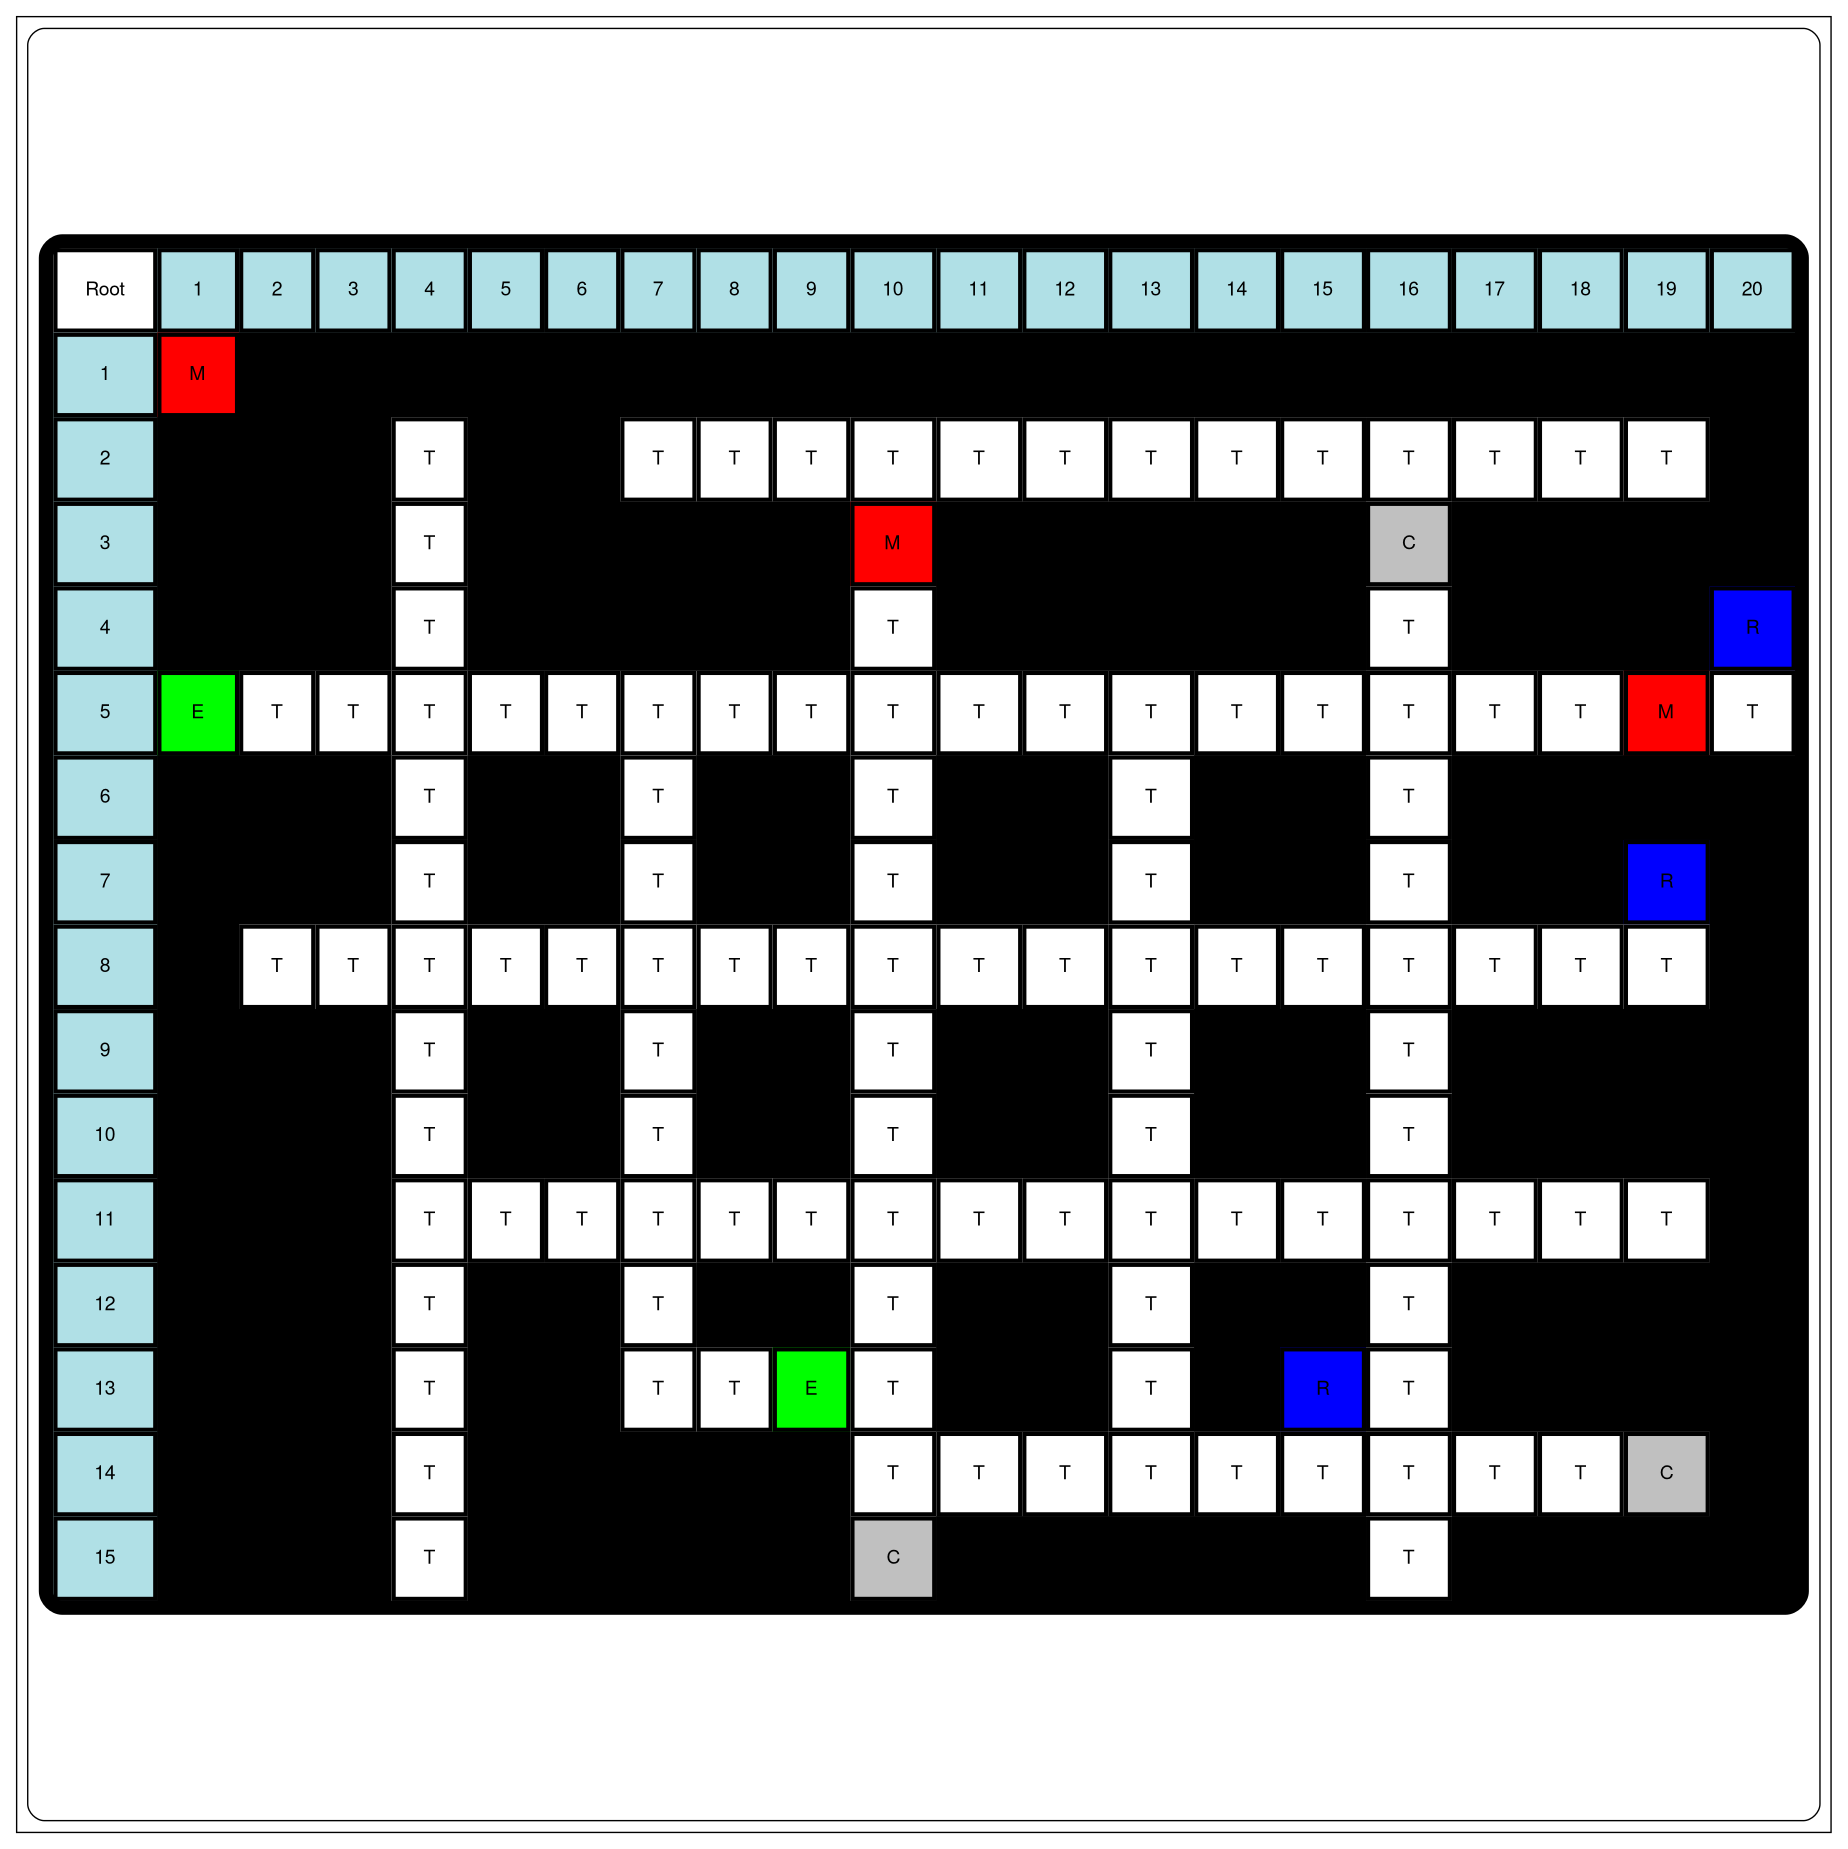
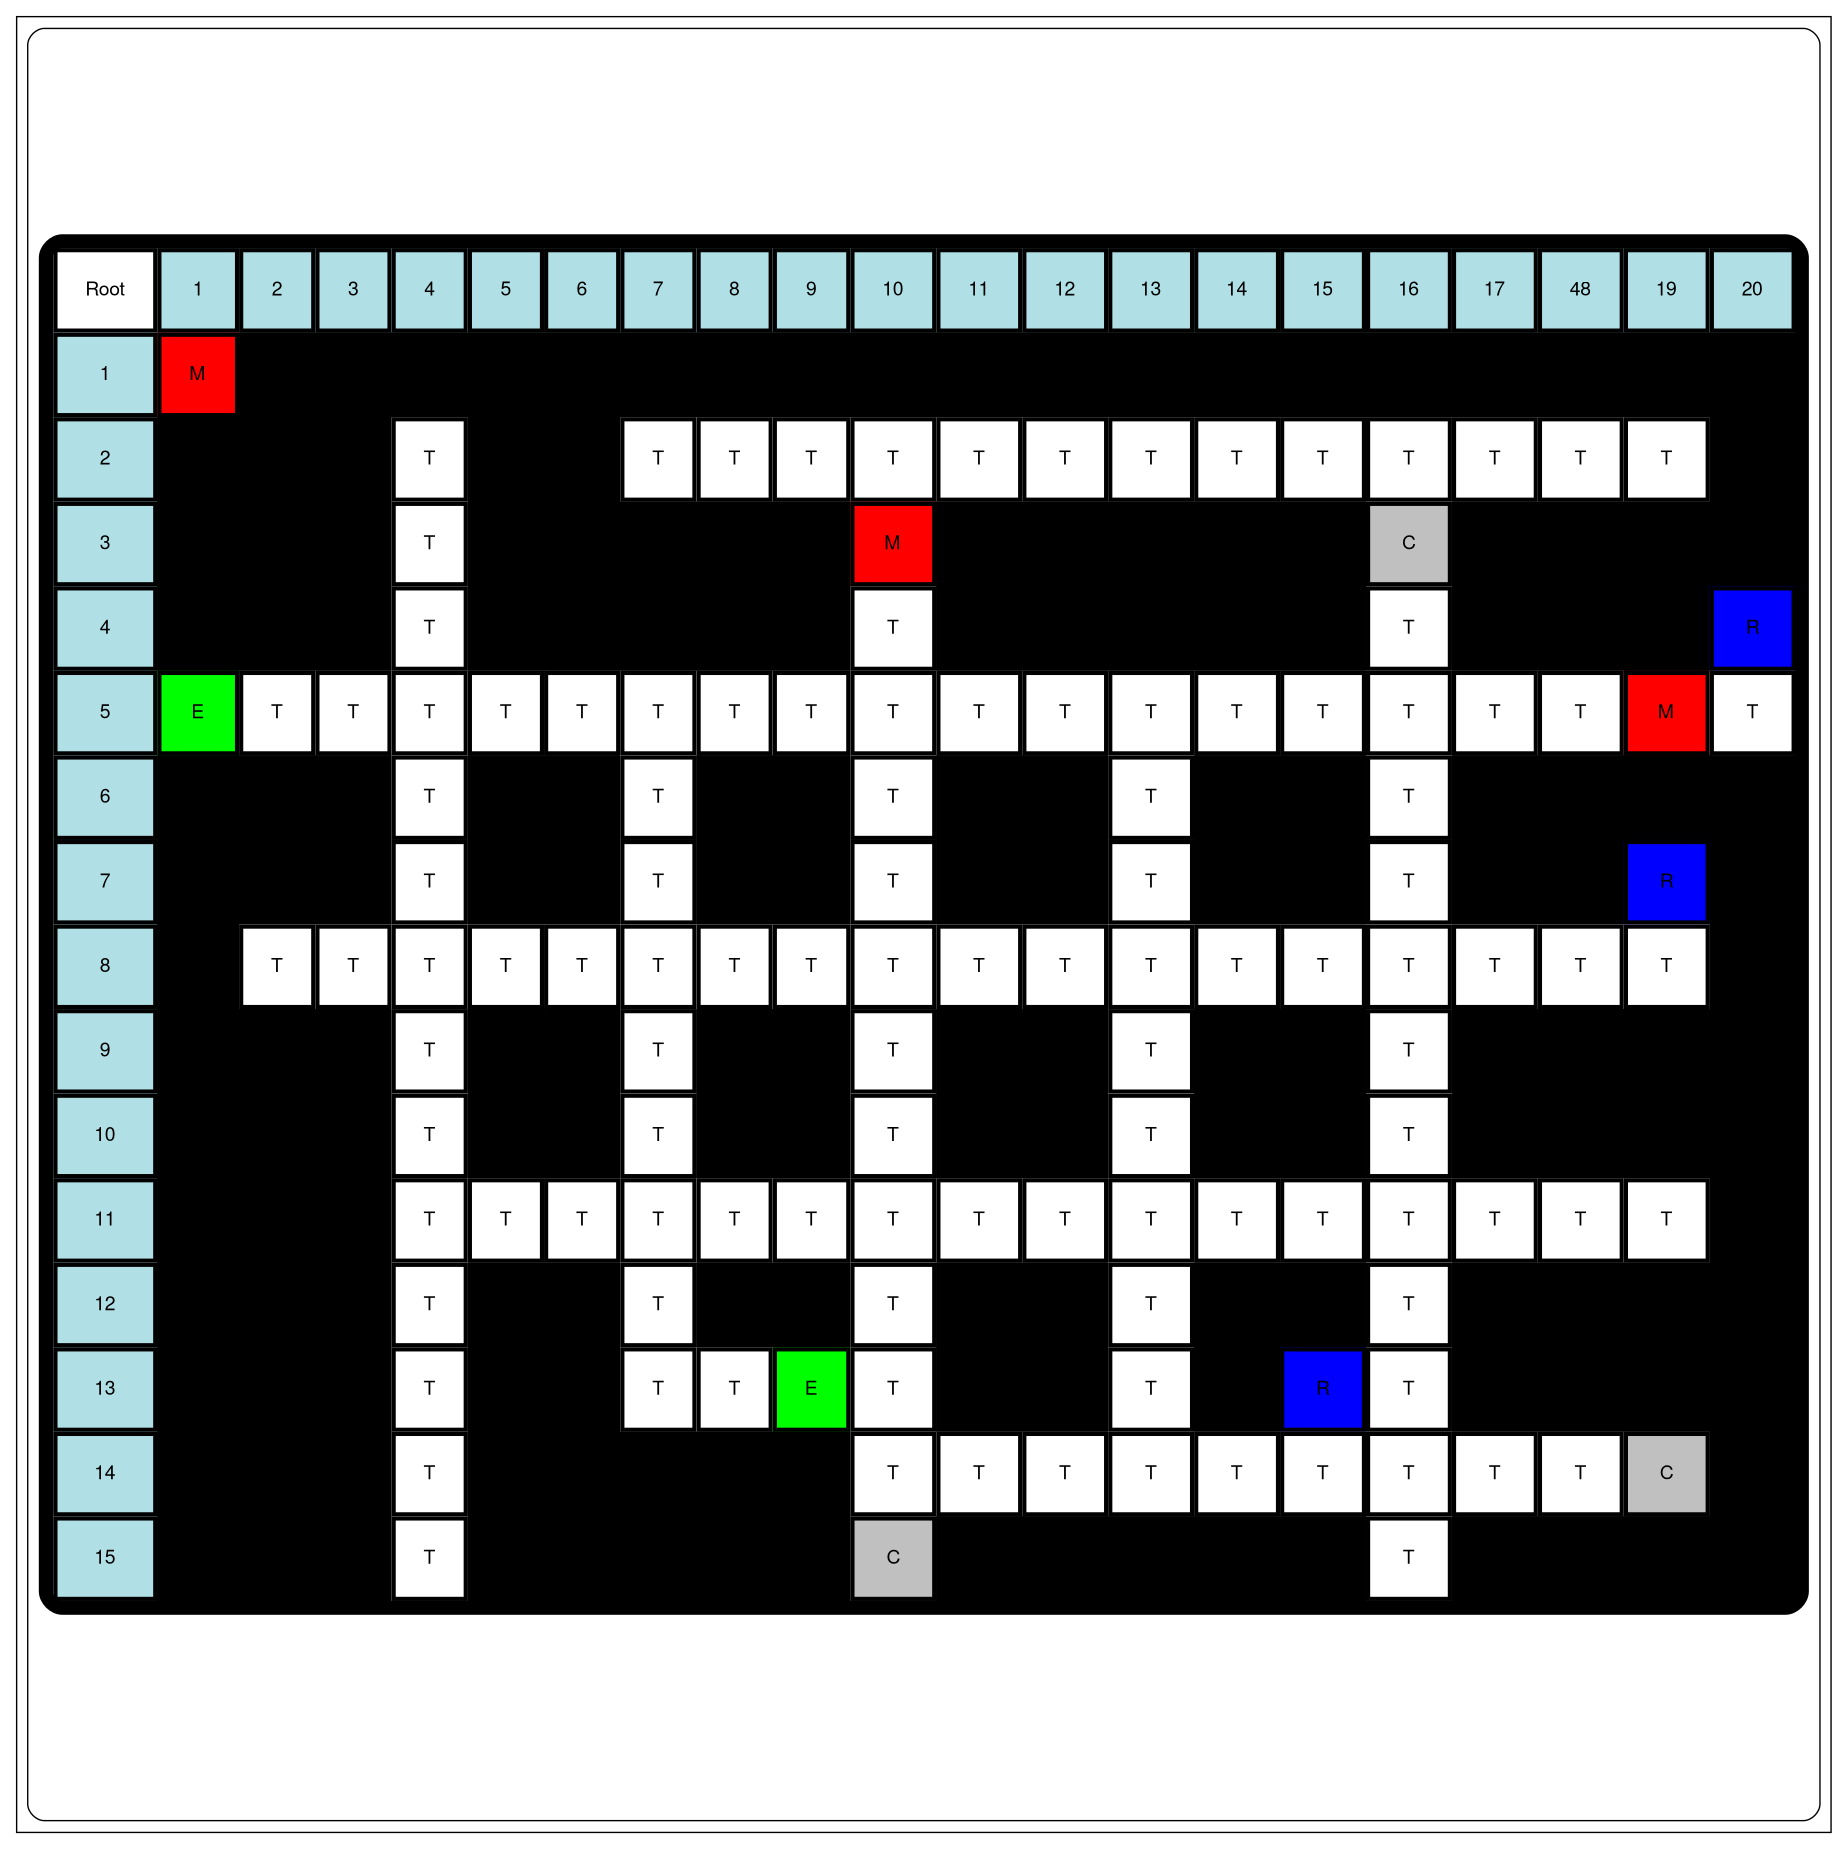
node "Root": text "18" -> "48"
